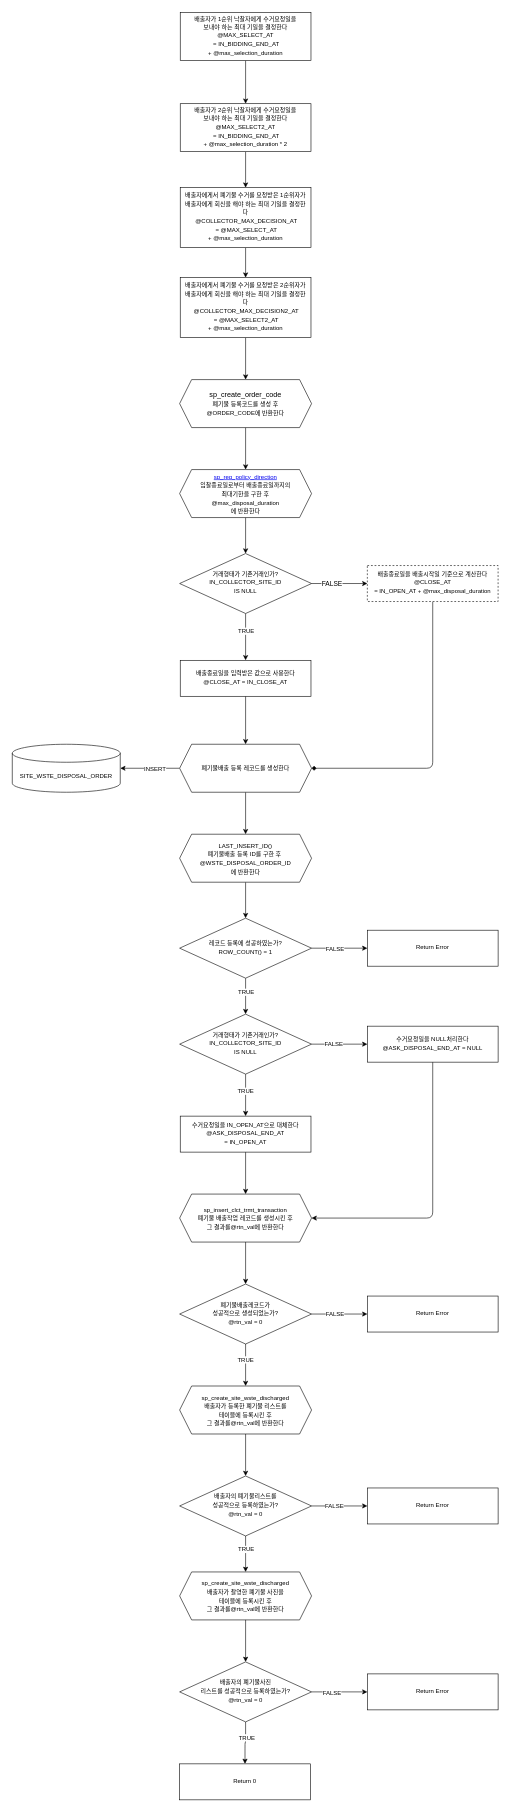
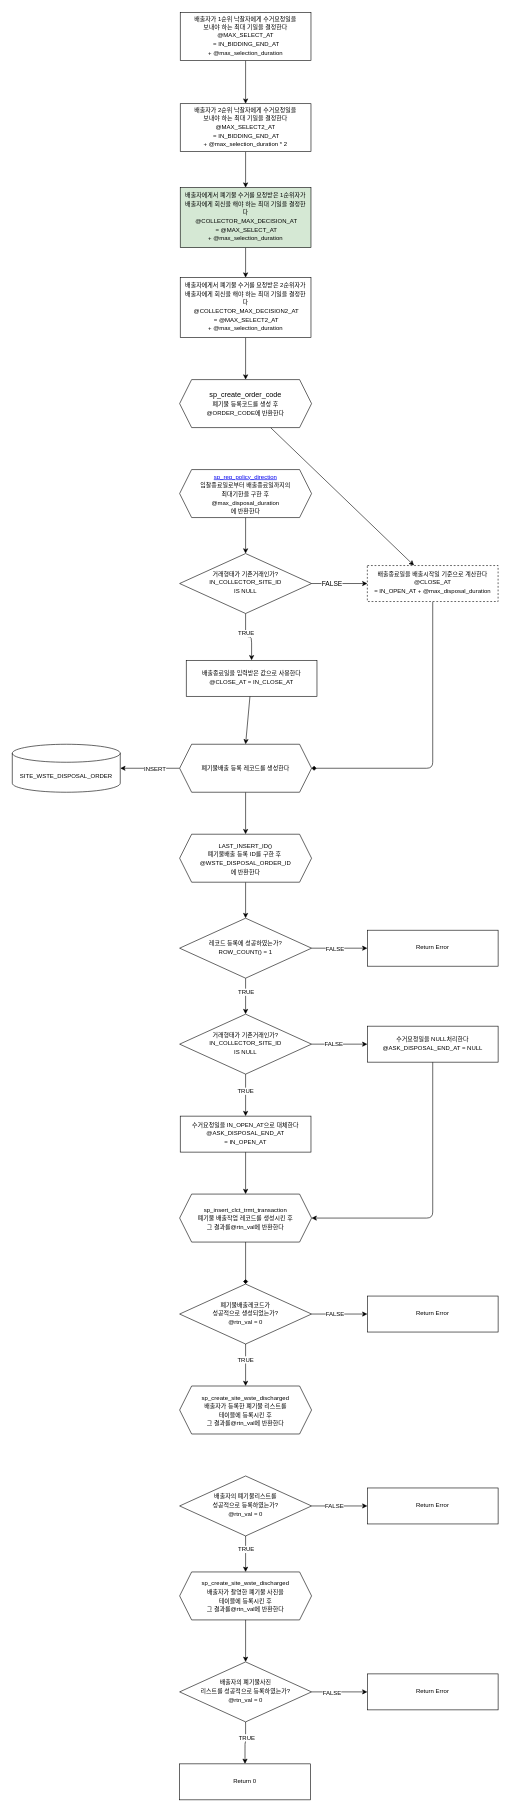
node "배출자에게서 폐기물 수거를 요청받은 1순위자가 배출자에게 회신을 해야 하는 최대 기일을 결정한다 @COLLECTOR_MAX_DECISION_AT = @MAX_SELECT_AT + @max_selection_duration": fillcolor #ffffff -> #d5e8d4
edge "sp_create_order_code 폐기물 등록코드를 생성 후 @ORDER_CODE에 반환한다" -> "sp_req_policy_direction 입찰종료일로부터 배출종료일까지의 최대기한을 구한 후 @max_disposal_duration 에 반환한다": now "sp_create_order_code 폐기물 등록코드를 생성 후 @ORDER_CODE에 반환한다" -> "배출종료일을 배출시작일 기준으로 계산한다@CLOSE_AT = IN_OPEN_AT + @max_disposal_duration"
node "배출종료일을 입력받은 값으로 사용한다 @CLOSE_AT = IN_CLOSE_AT": moved (246, 678) -> (252, 678)
edge "sp_insert_clct_trmt_transaction 폐기물 배출작업 레코드를 생성시킨 후 그 결과를@rtn_val에 반환한다" -> "폐기물배출레코드가 성공적으로 생성되었는가? @rtn_val = 0": arrowhead classic -> diamond
edge "sp_create_site_wste_discharged 배출자가 등록한 폐기물 리스트를 테이블에 등록시킨 후 그 결과를@rtn_val에 반환한다" -> "배출자의 폐기물리스트를 성공적으로 등록하였는가? @rtn_val = 0": removed
